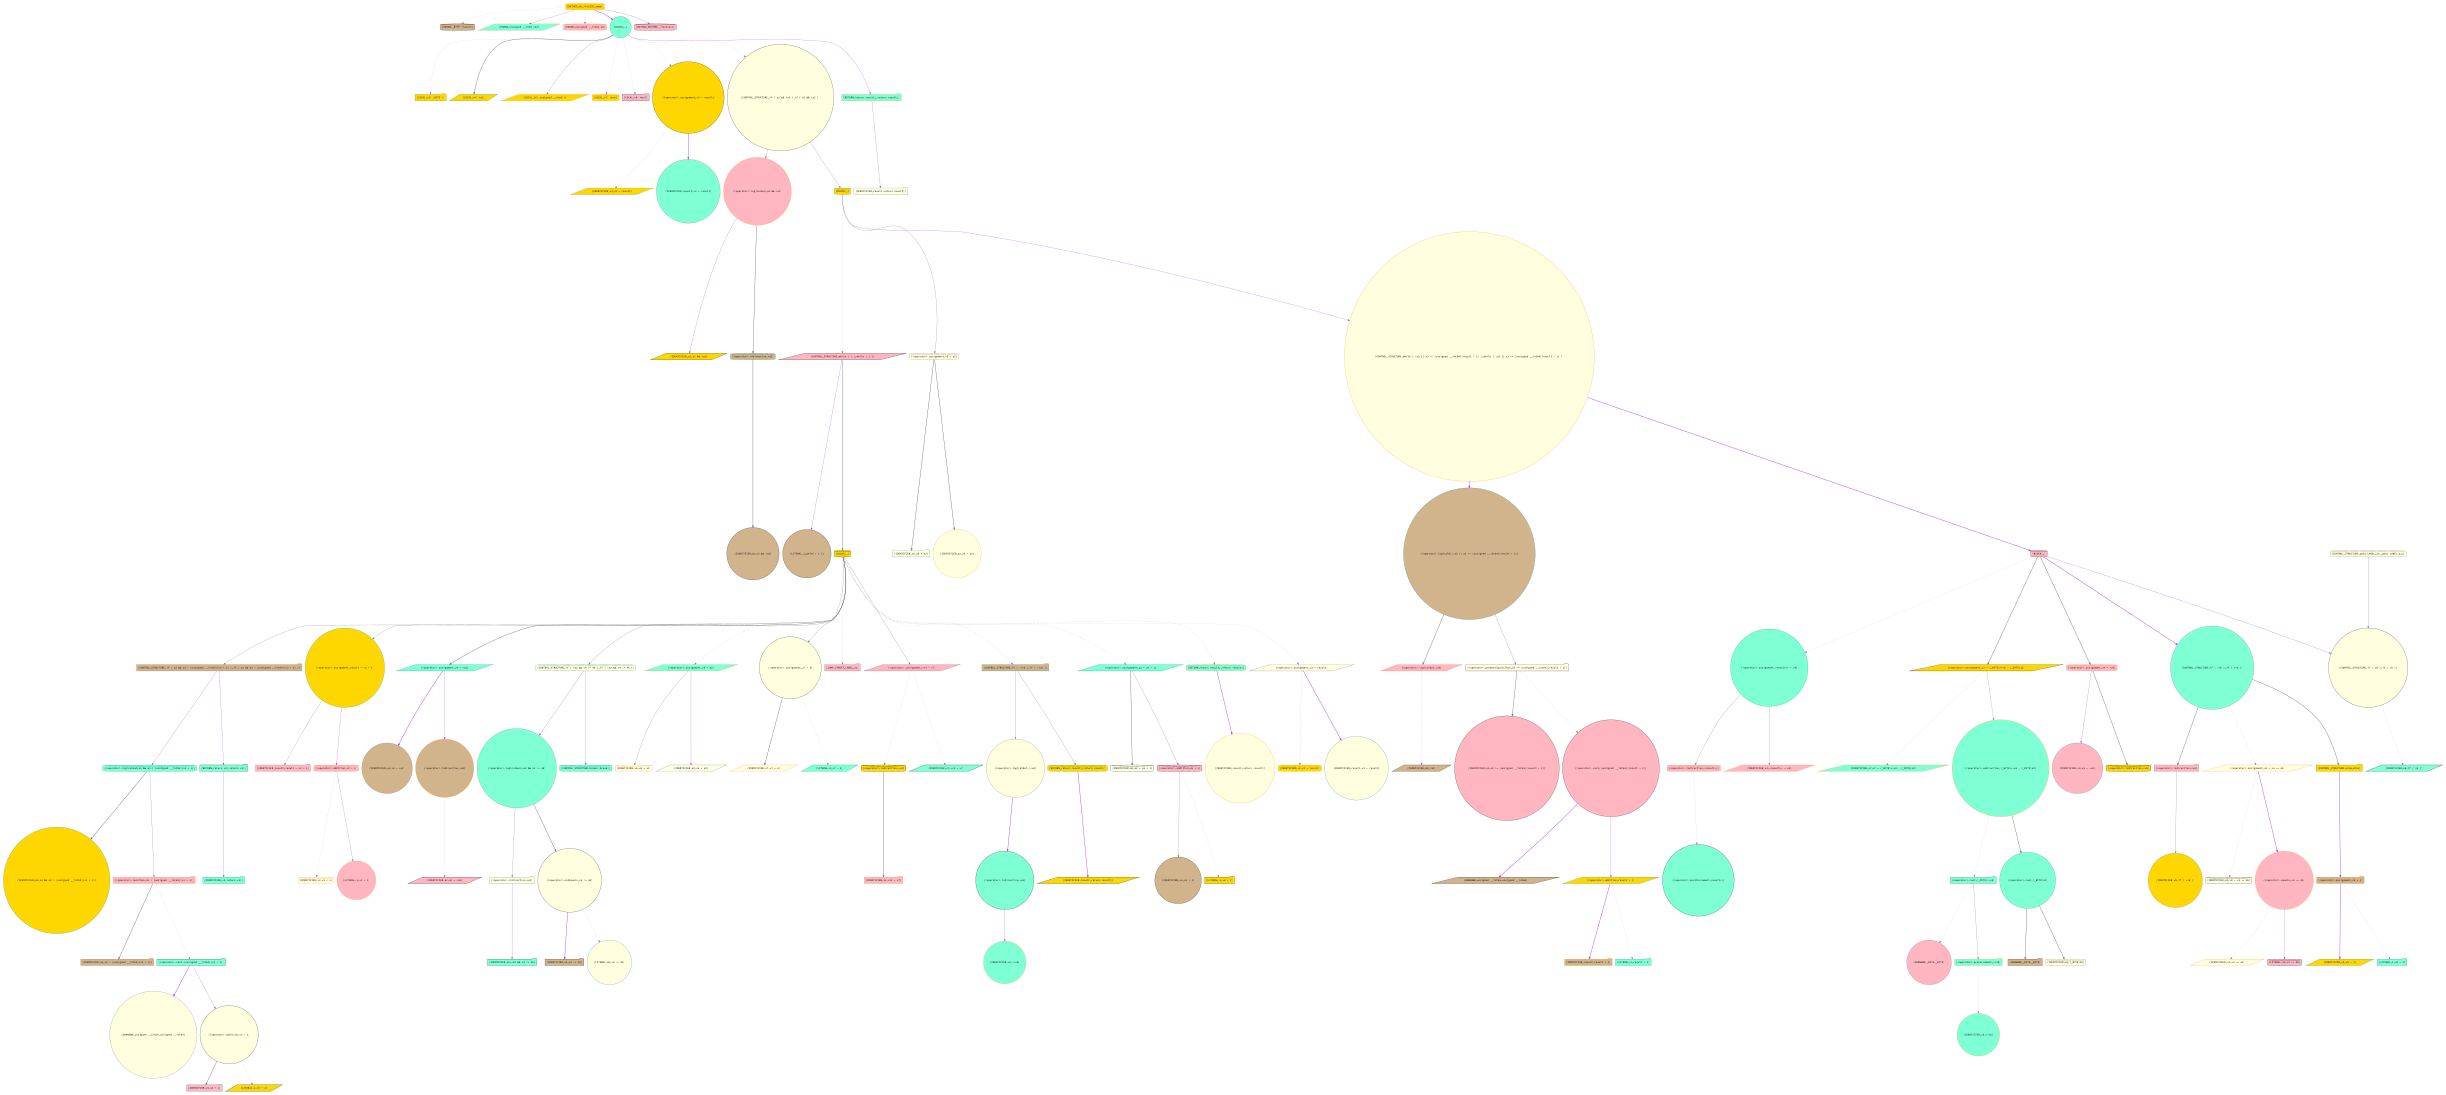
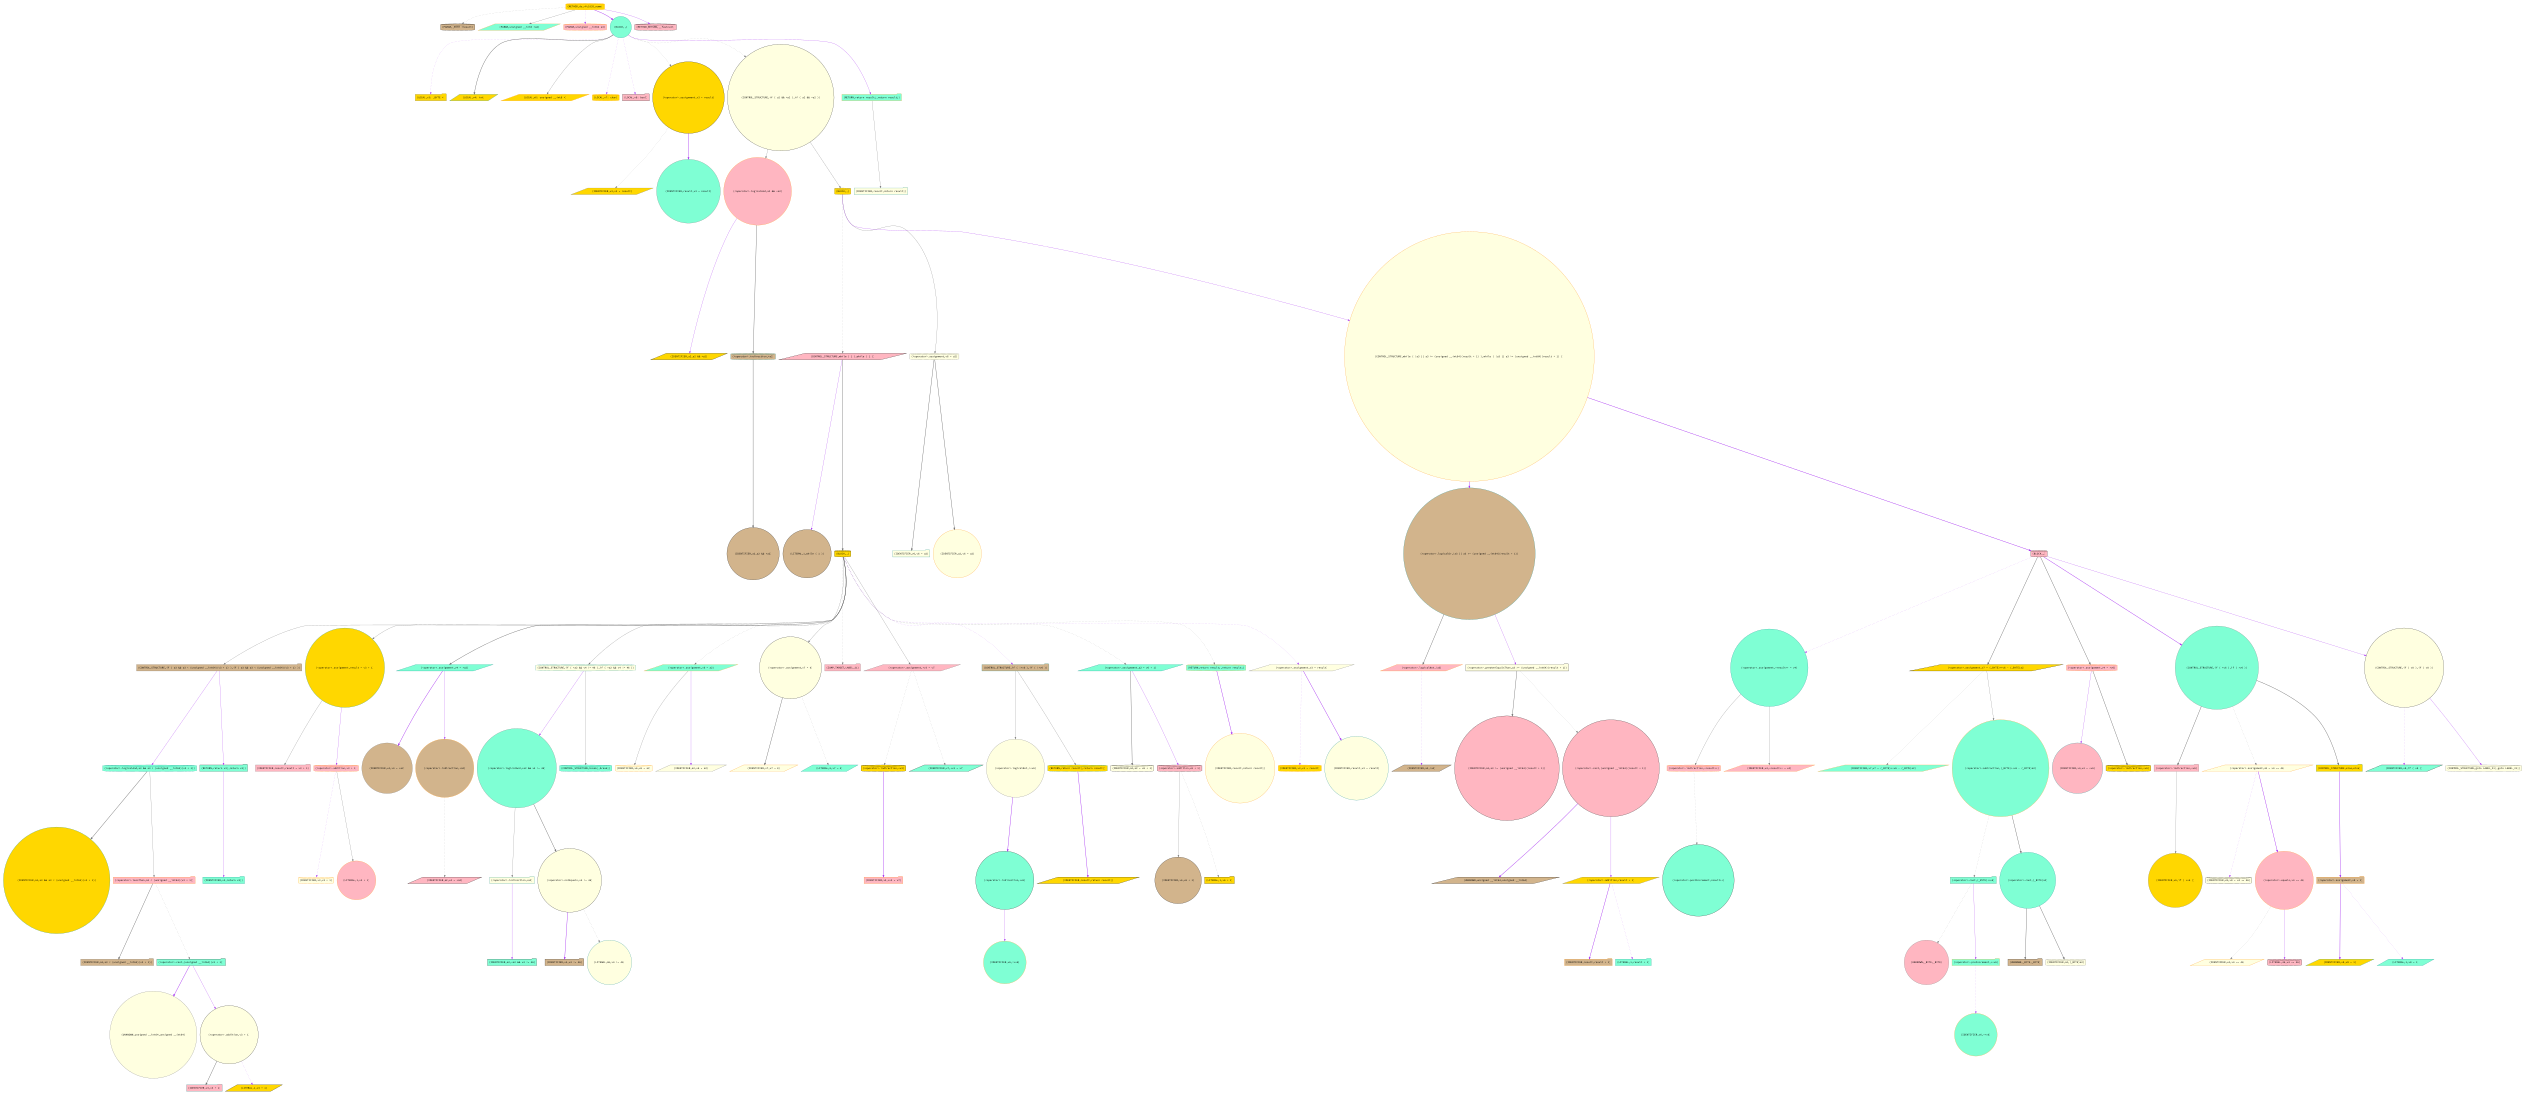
edge "(CONTROL_STRUCTURE,goto LABEL_21;,goto LABEL_21;)" -> "(CONTROL_STRUCTURE,if ( v8 ),if ( v8 ))": reversed
edge "(<operator>.indirection,*v3)" -> "(IDENTIFIER,v3,*v3 = v7)": color gray40 -> purple
edge "(<operator>.cast,(_BYTE)++v6)" -> "(<operator>.preIncrement,++v6)": color gray40 -> purple
node "(LITERAL,1,v8 = 1)": shape folder -> parallelogram
